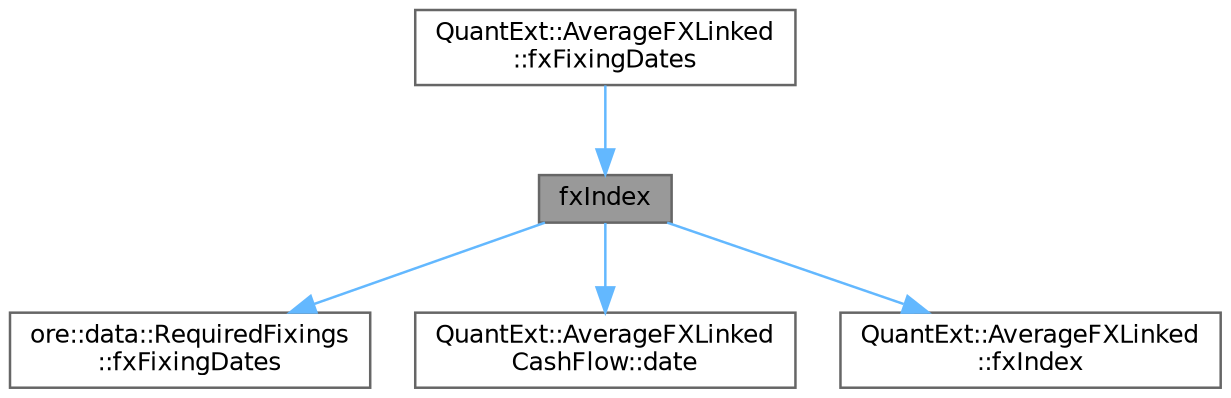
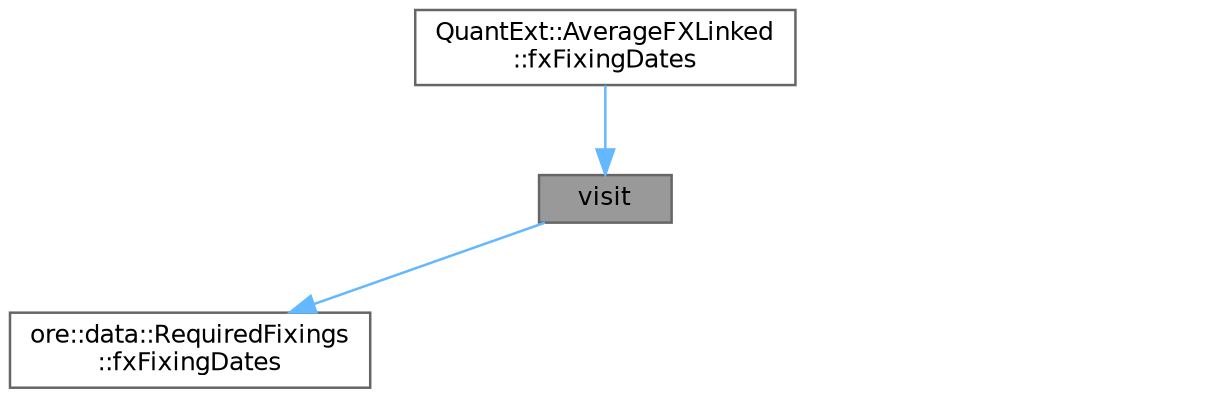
node "fxIndex": label "fxIndex" -> "visit"
node "QuantExt::AverageFXLinked CashFlow::date": removed
node "QuantExt::AverageFXLinked ::fxIndex": removed
